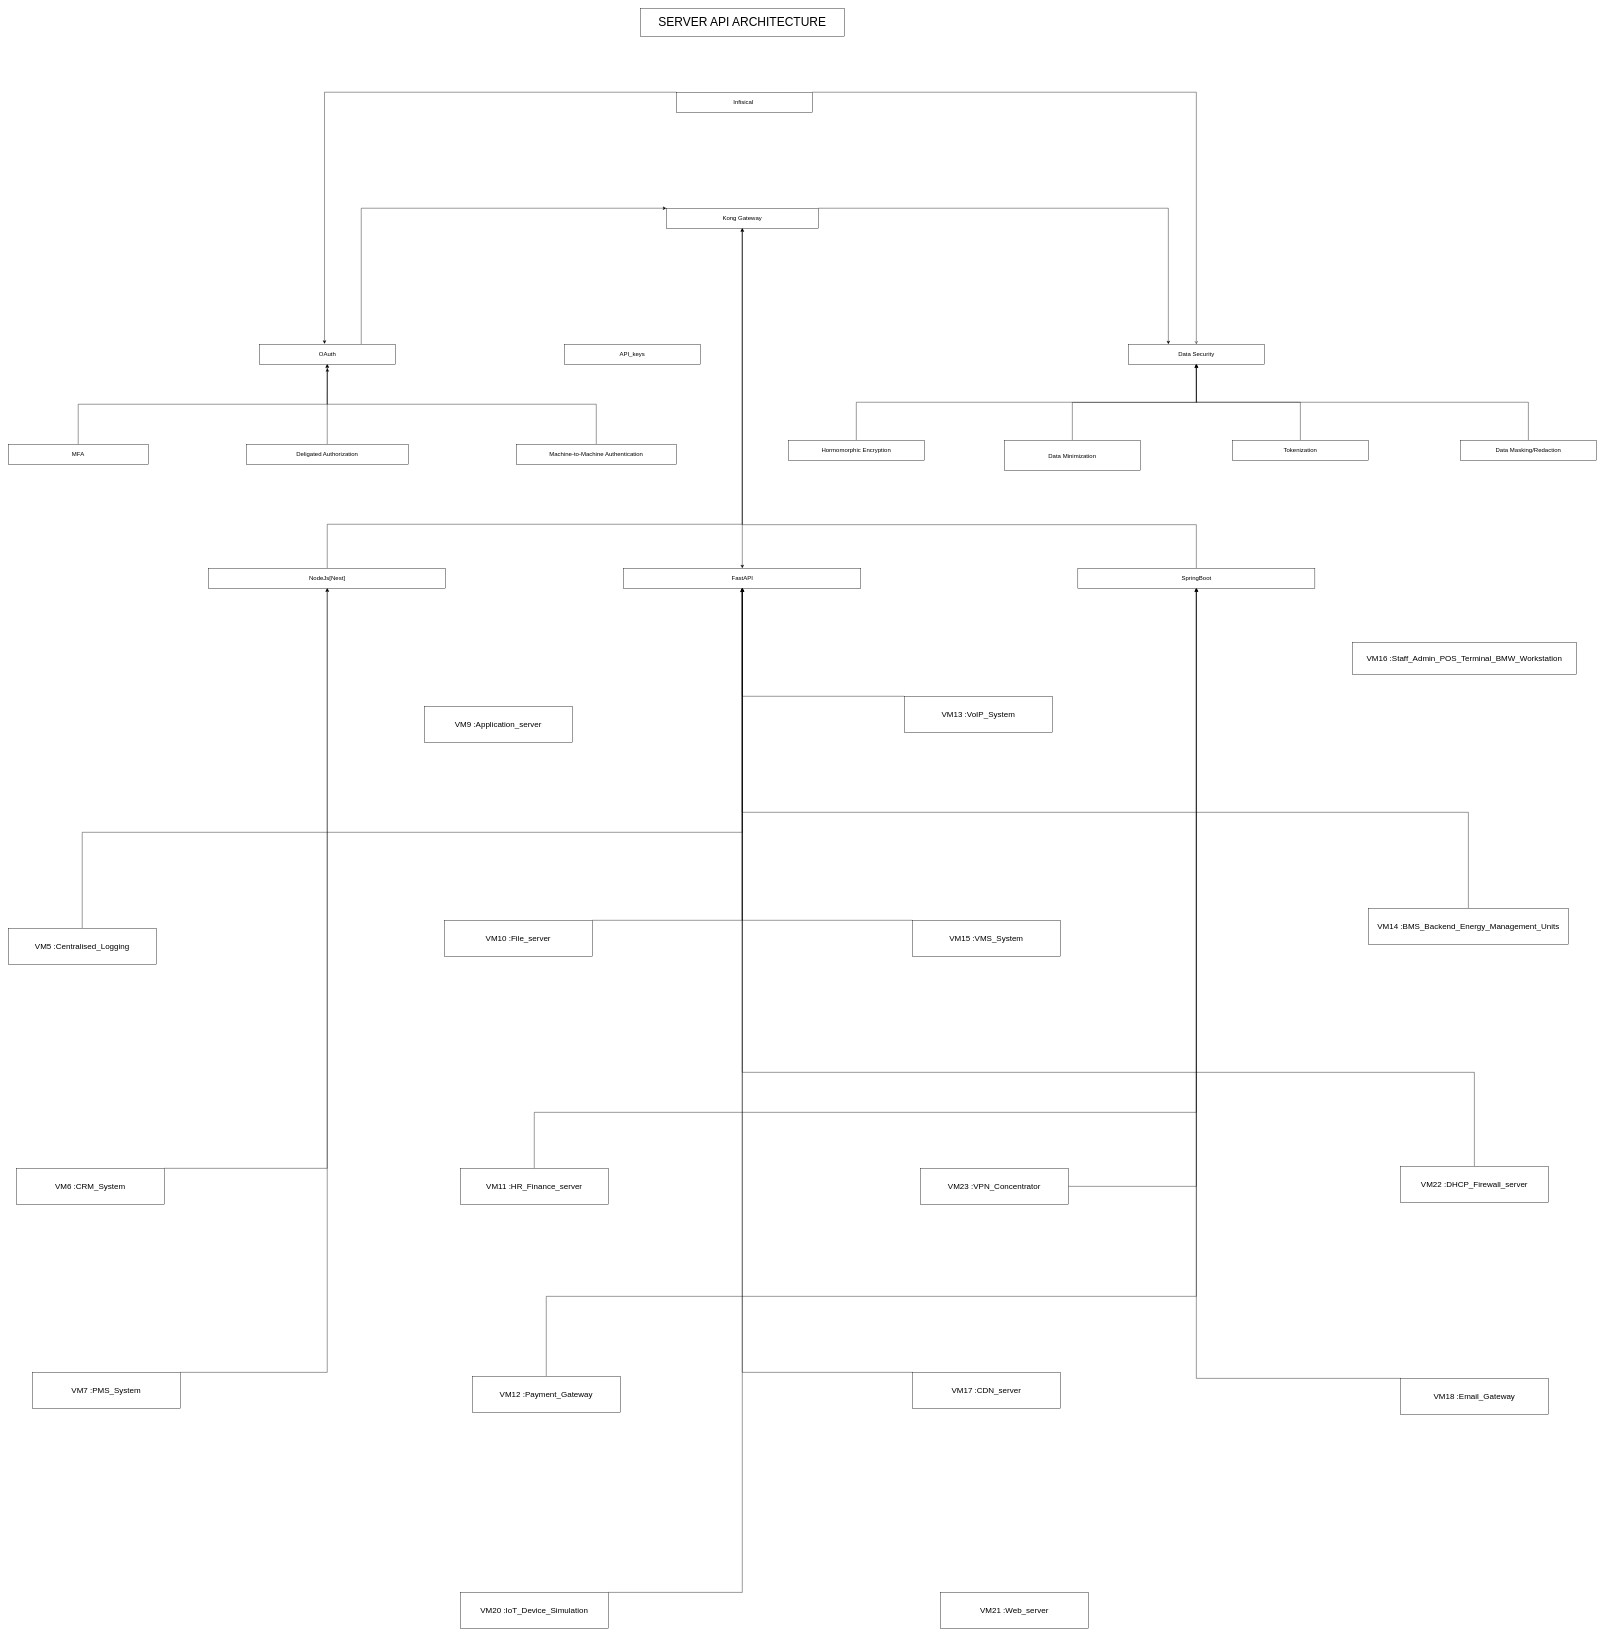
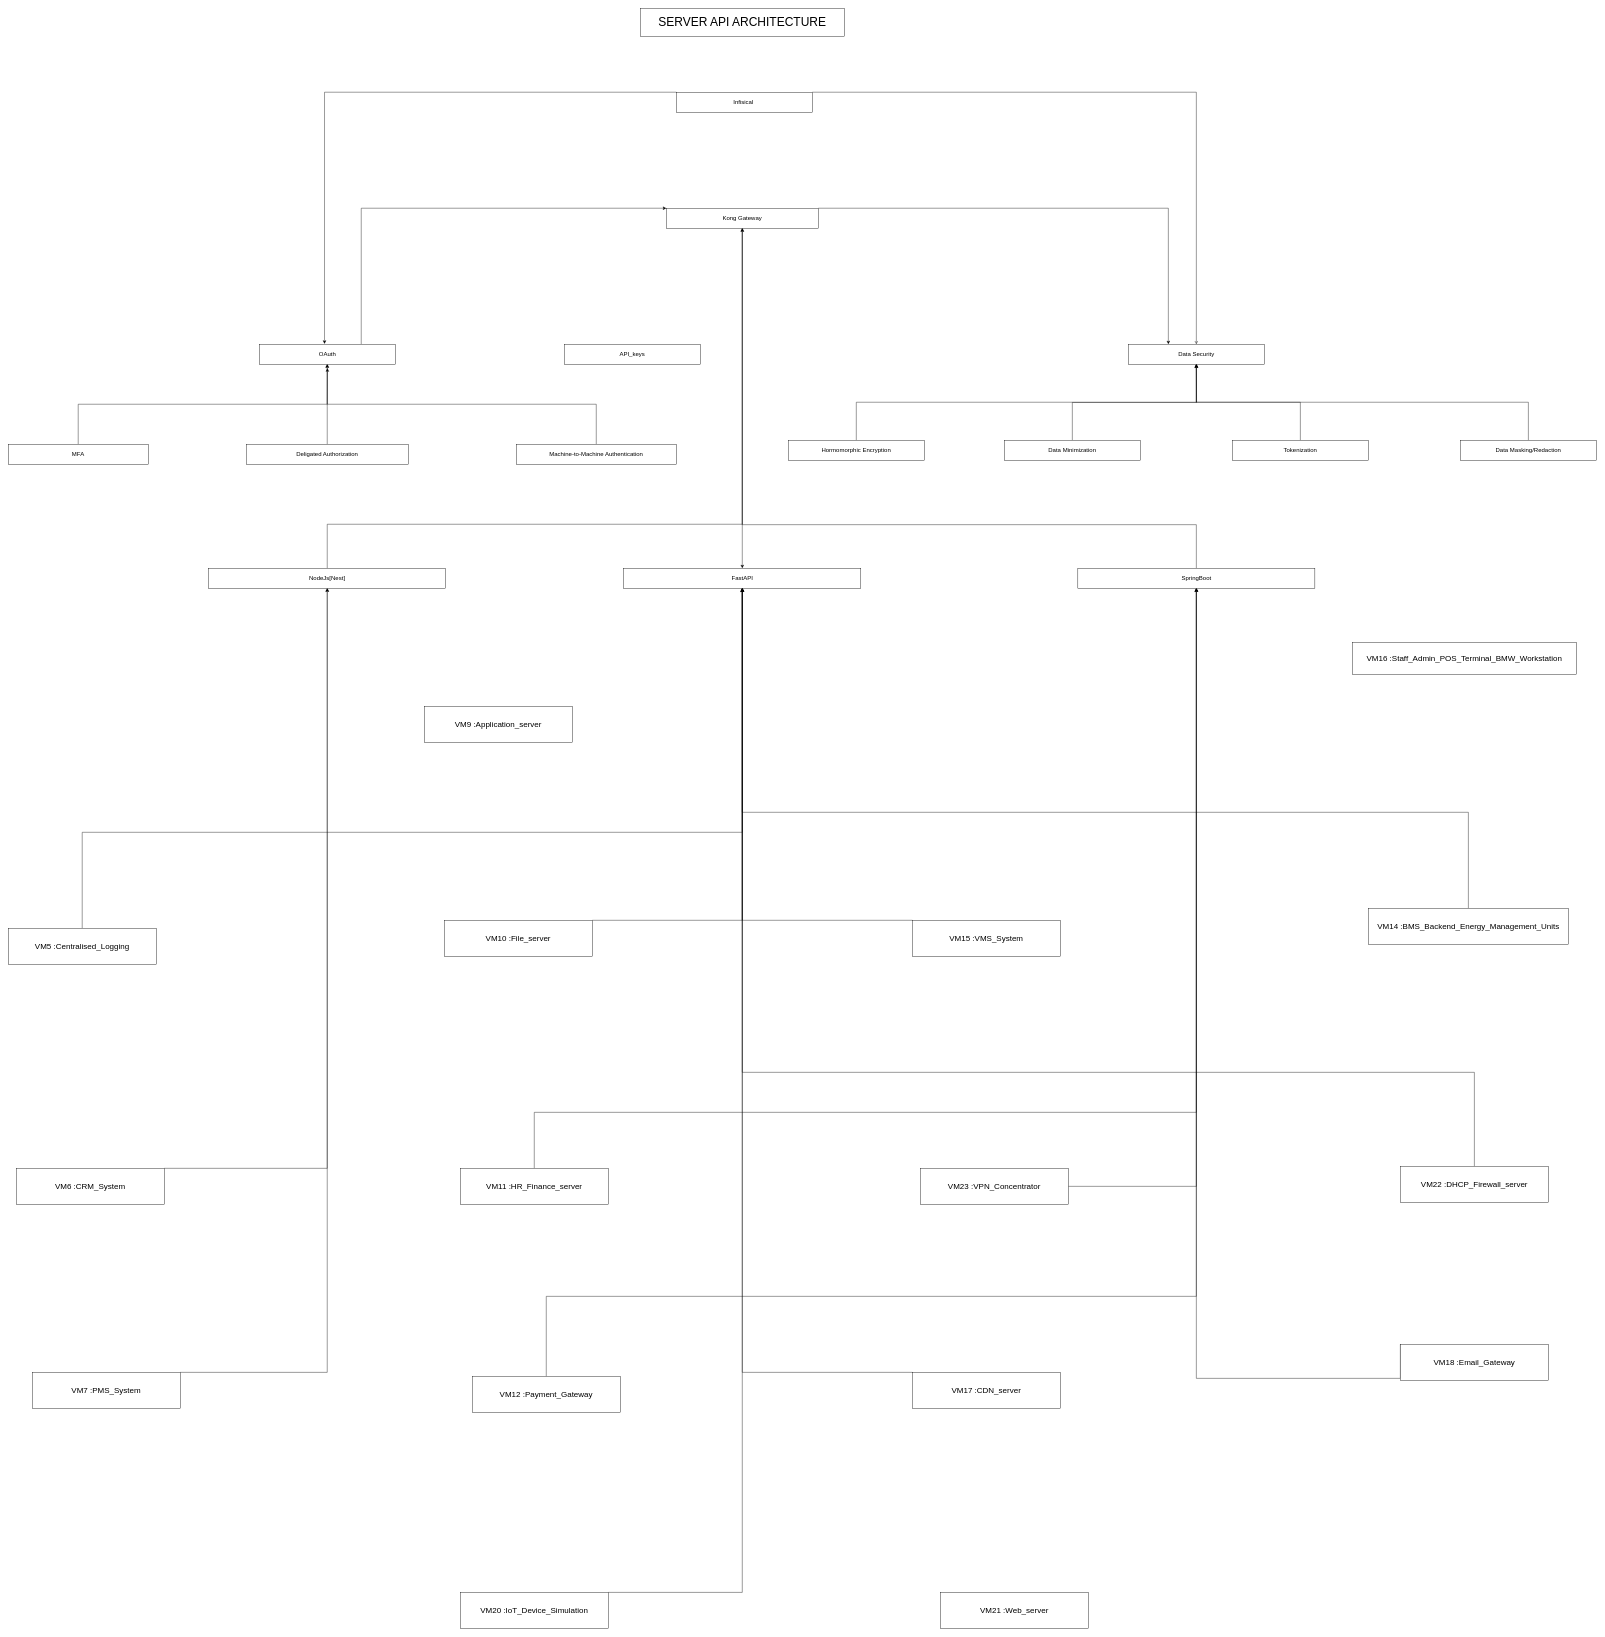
node "Data Minimization": size 136x30 -> 136x20
edge "VM13 :VoIP_System" -> "FastAPI": removed
node "VM13 :VoIP_System": removed
node "VM18 :Email_Gateway": moved (1474, 1396) -> (1474, 1362)
